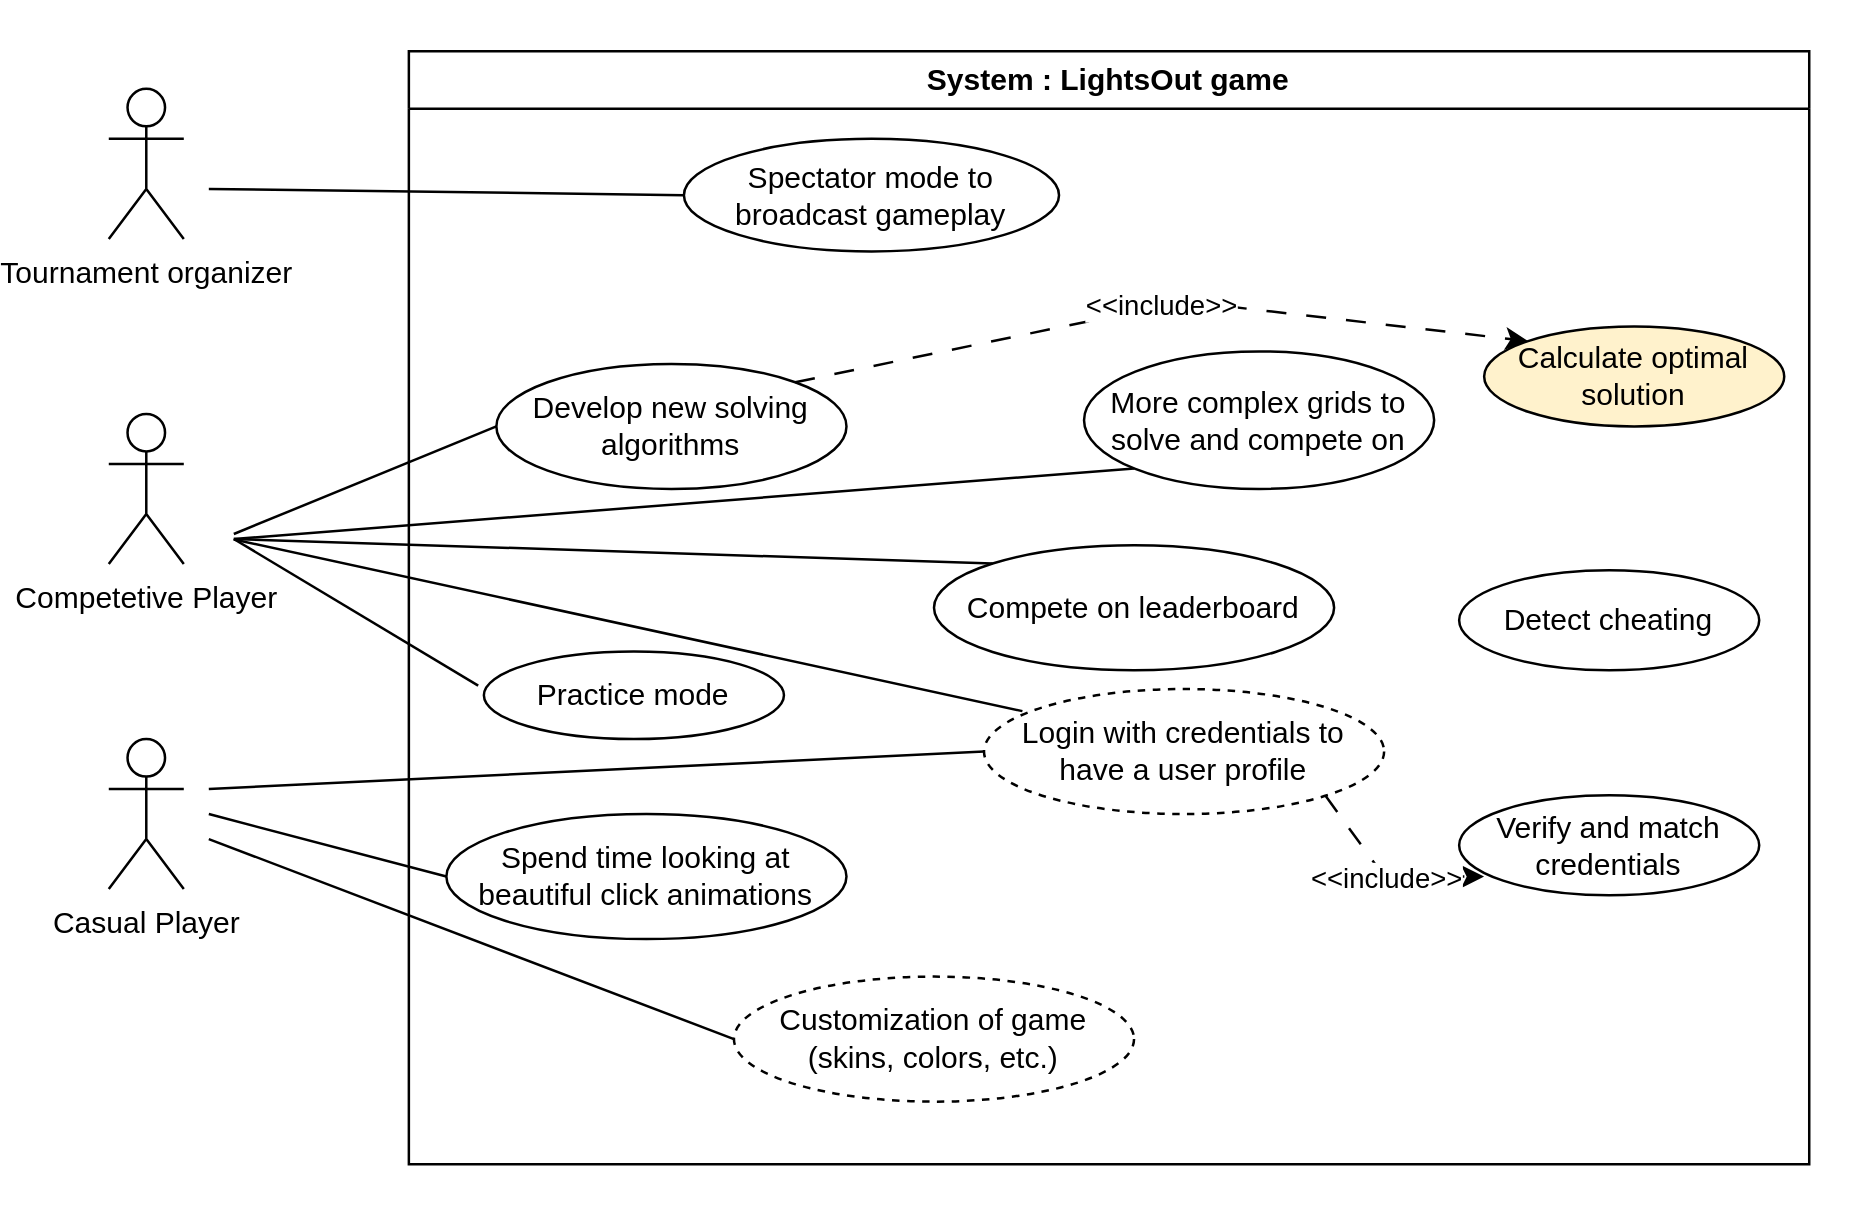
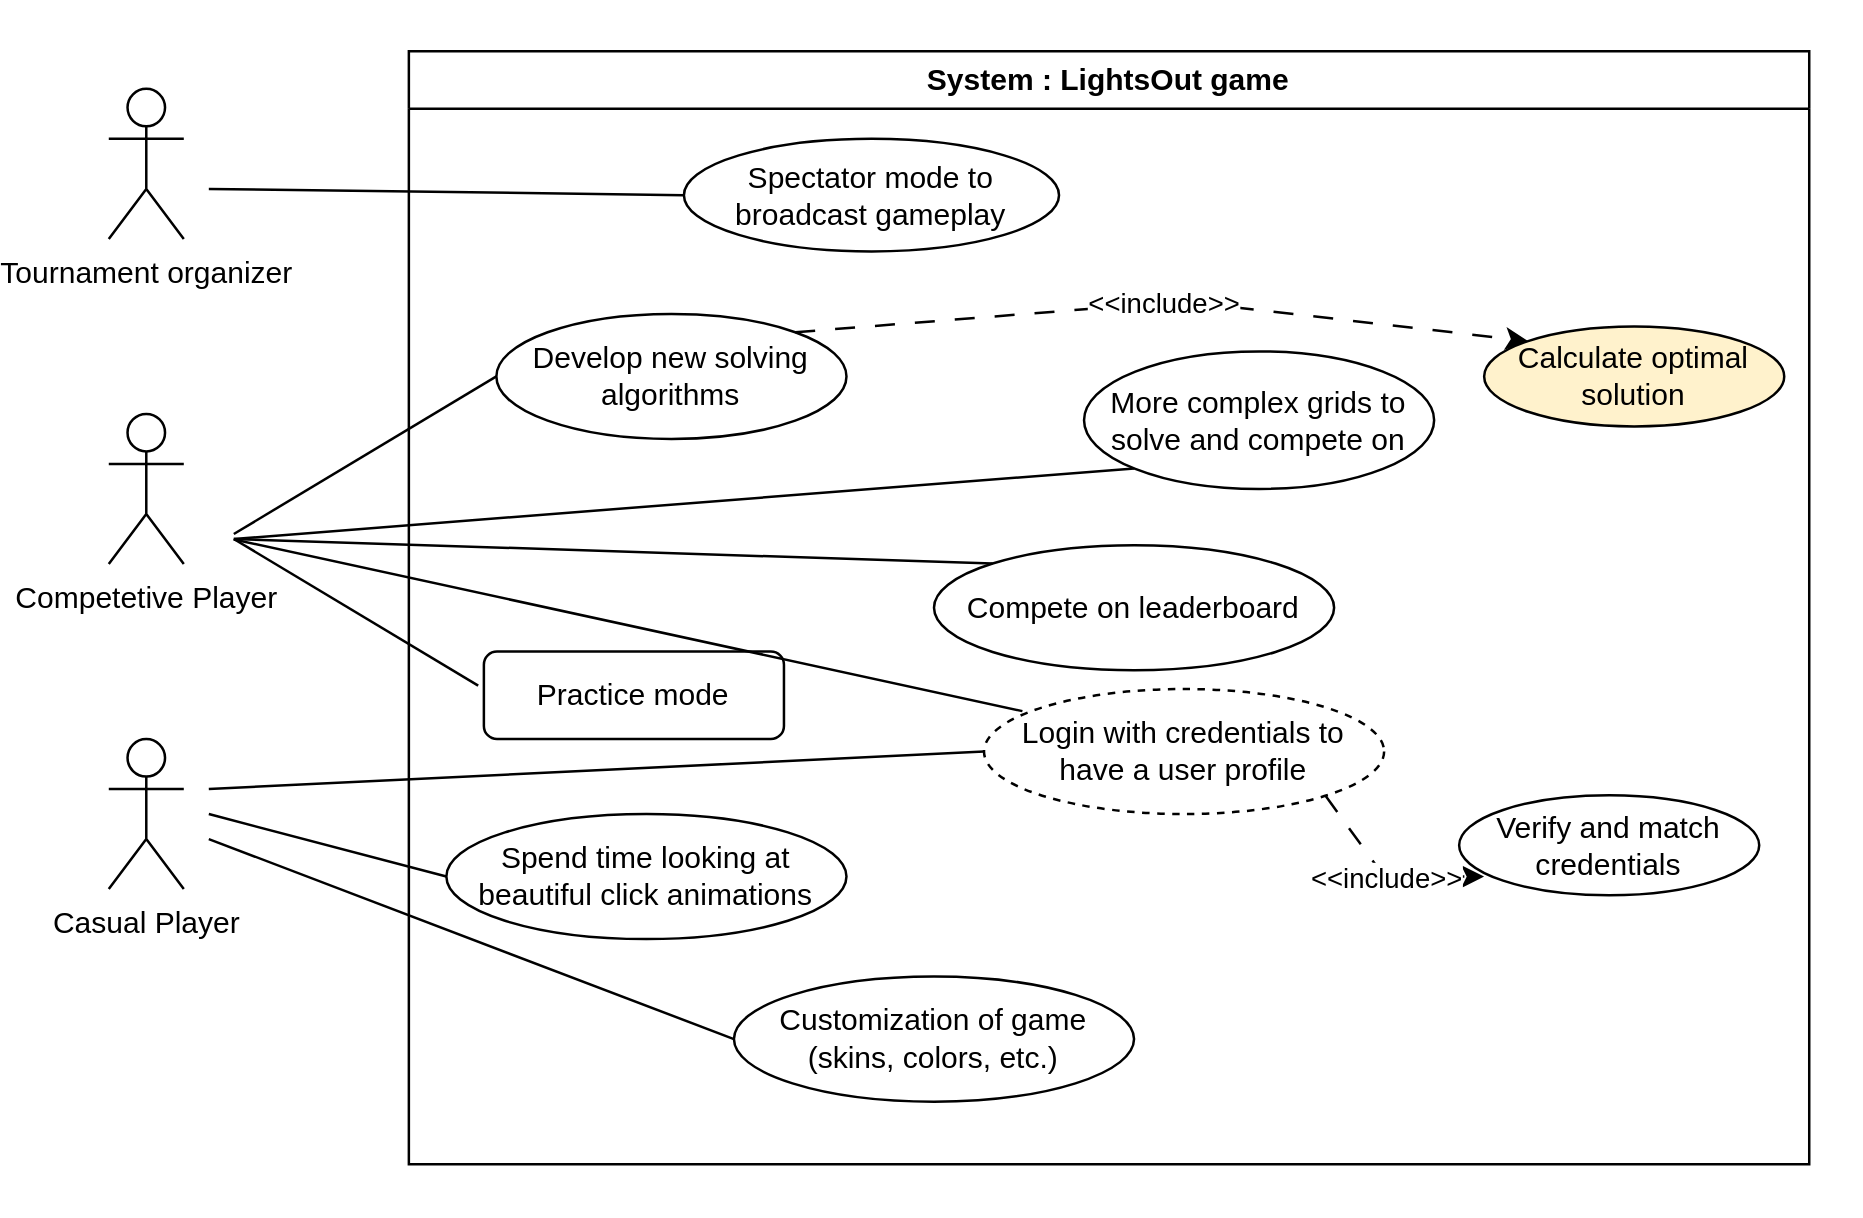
node "Develop new solving algorithms": moved (671, 426) -> (671, 376)
node "Detect cheating": removed
node "Practice mode": shape ellipse -> rounded rectangle
node "Customization of game (skins, colors, etc.)": style dashed -> solid
